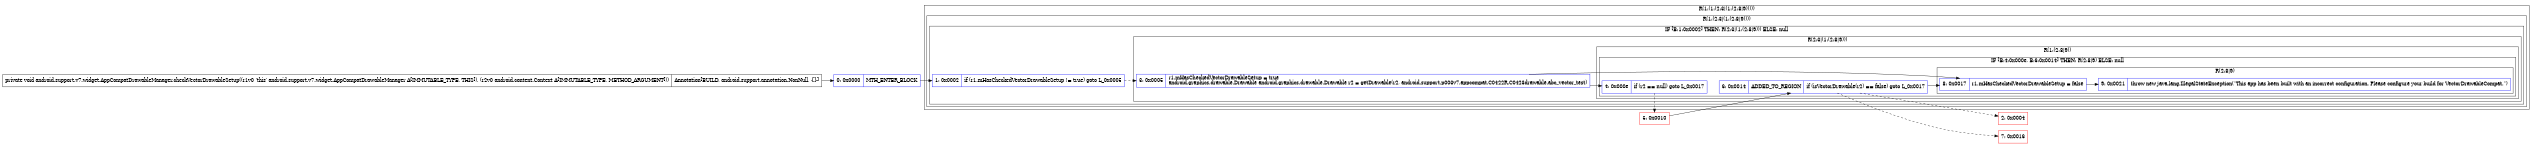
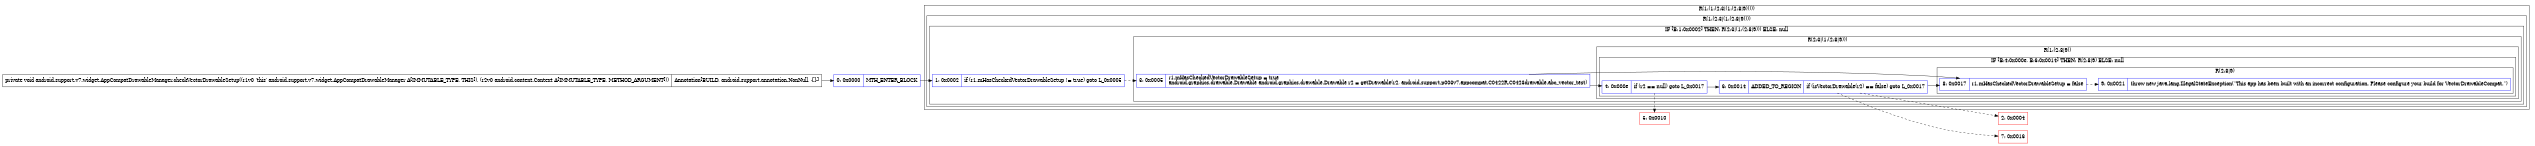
edge "8: 0x0017" -> "9: 0x0021": style solid -> dashed
edge "5: 0x0010" -> "6: 0x0014": now "4: 0x000e" -> "6: 0x0014"
